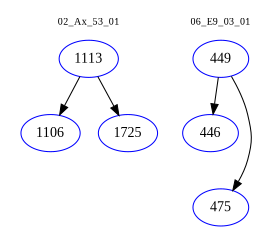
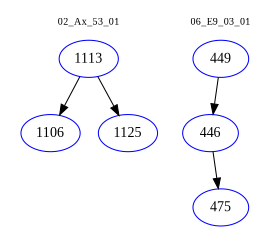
edge "449" -> "475": now "446" -> "475"
node "1725": label "1725" -> "1125"
